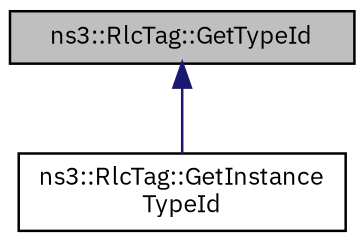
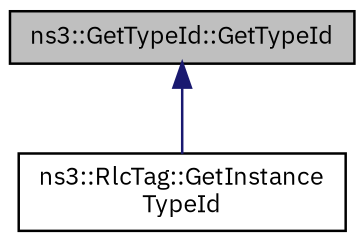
node "ns3::RlcTag::GetTypeId": label "ns3::RlcTag::GetTypeId" -> "ns3::GetTypeId::GetTypeId"
